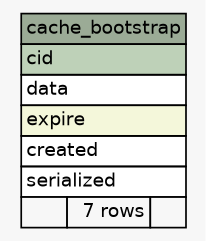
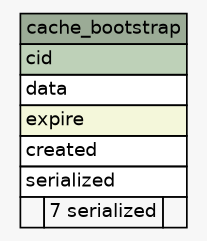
node "cache_bootstrap": text "7 rows" -> "7 serialized"
